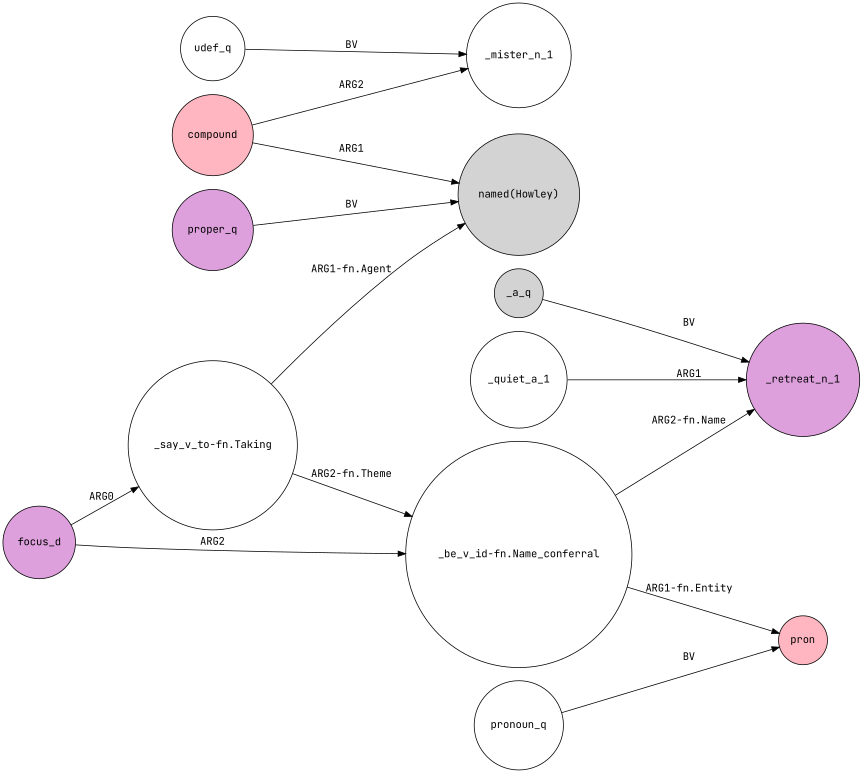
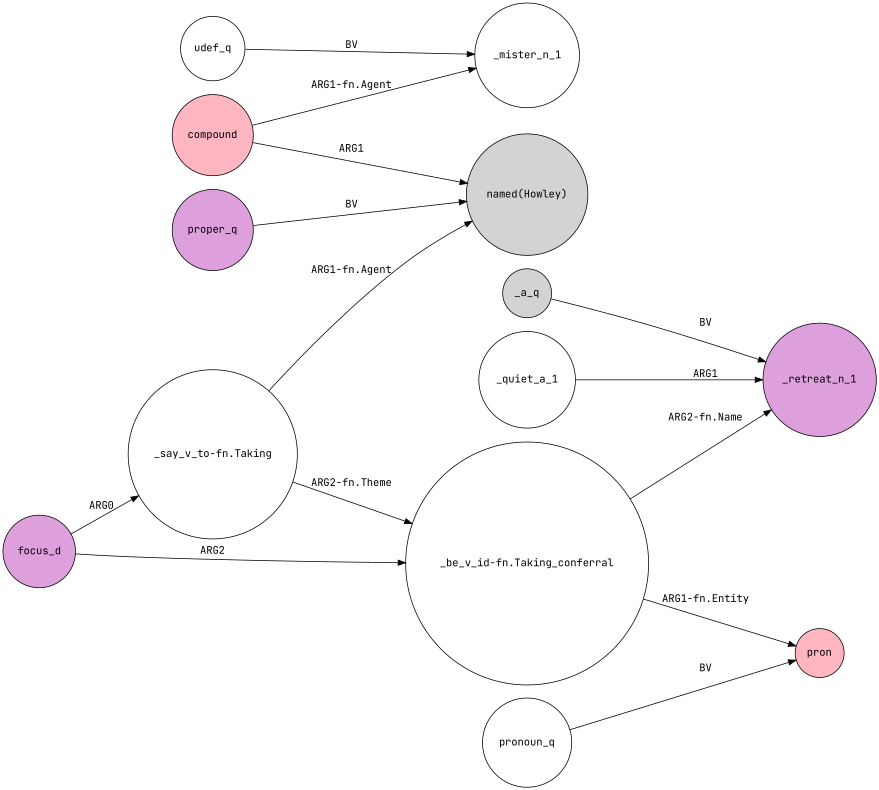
edge "compound" -> "_mister_n_1": label "ARG2" -> "ARG1-fn.Agent"
node "_be_v_id-fn.Name_conferral": label "_be_v_id-fn.Name_conferral" -> "_be_v_id-fn.Taking_conferral"
